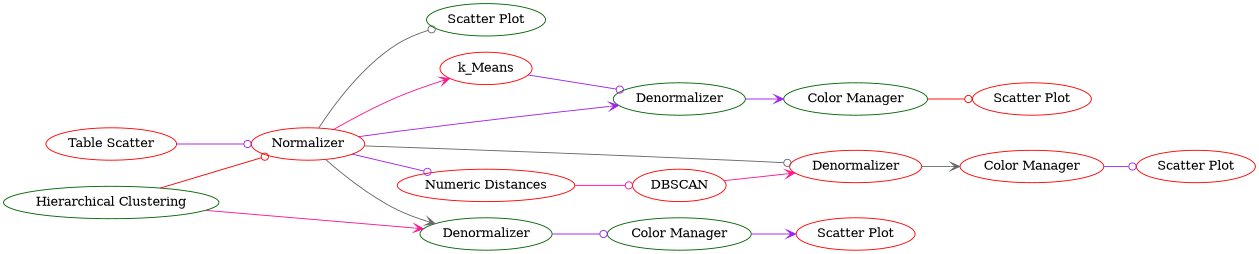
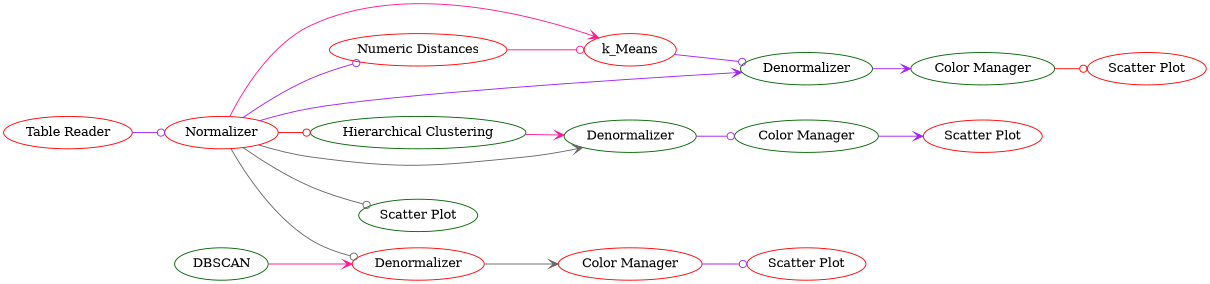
node "Table Scatter": label "Table Scatter" -> "Table Reader"
edge "Hierarchical Clustering" -> "Normalizer": reversed
edge "Numeric Distances" -> "DBSCAN": now "Numeric Distances" -> "k_Means"
node "DBSCAN": color red -> darkgreen
